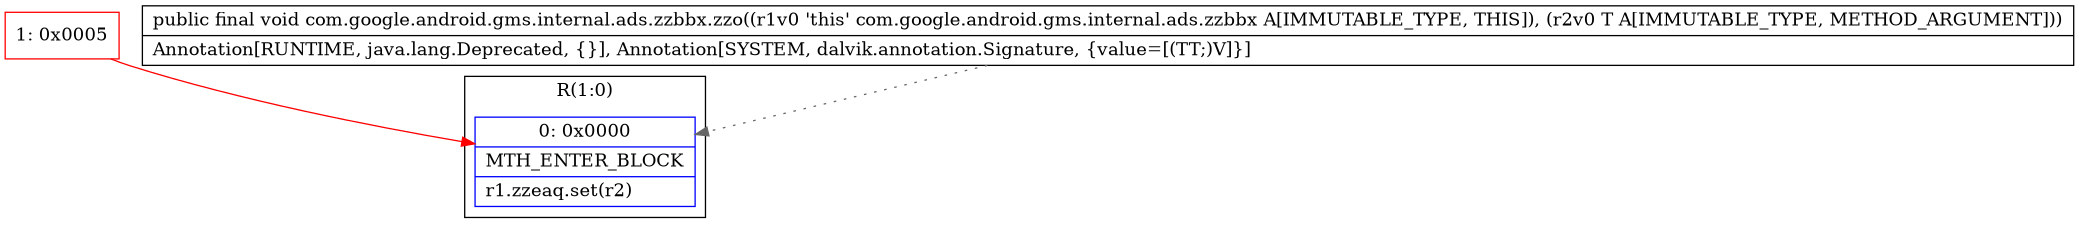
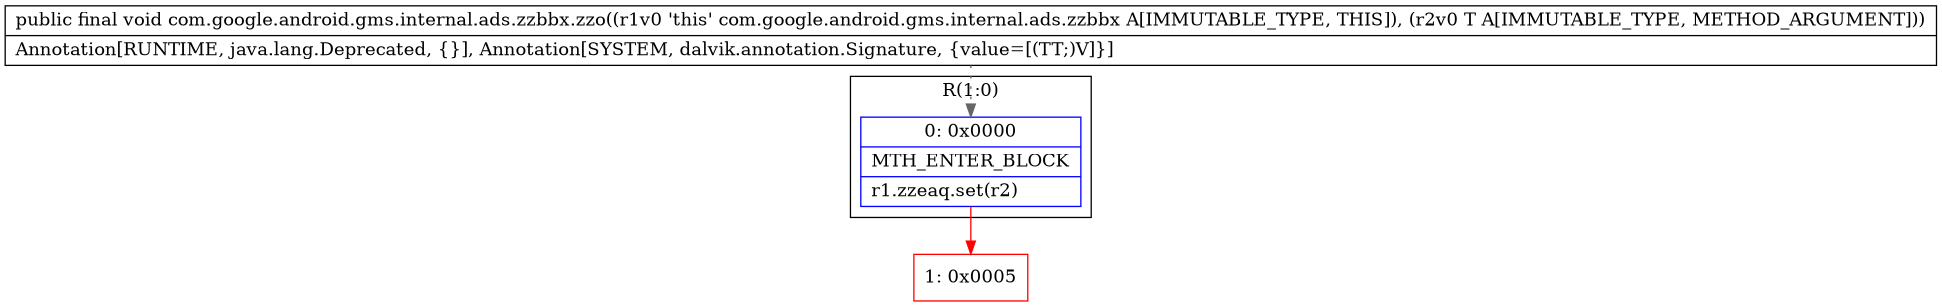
edge "1: 0x0005" -> "0: 0x0000": reversed
